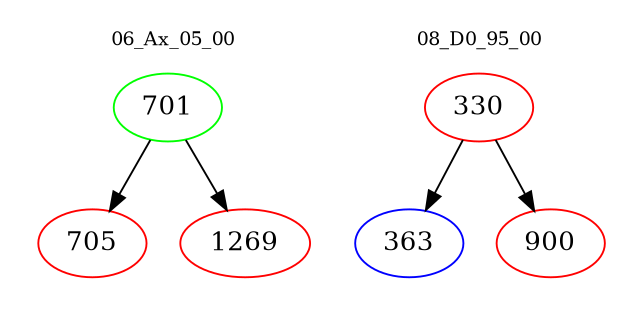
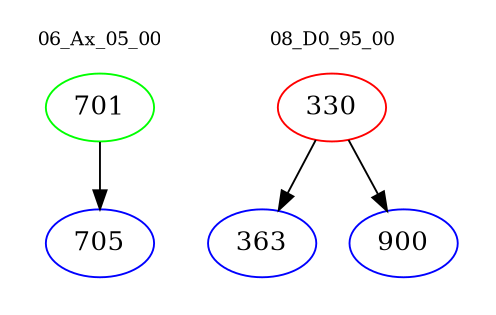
node "705": color red -> blue
node "1269": removed
node "900": color red -> blue
